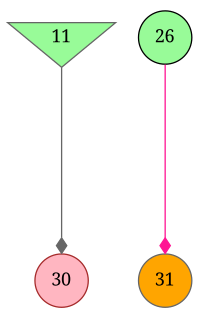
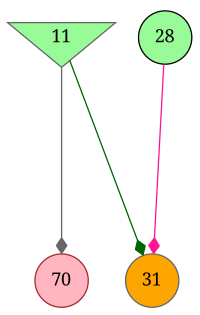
node "26": label "26" -> "28"
edge "11" -> "31": added
node "30": label "30" -> "70"
